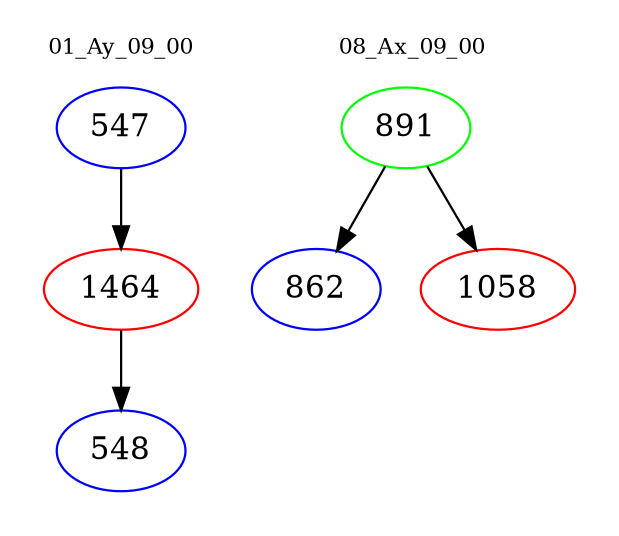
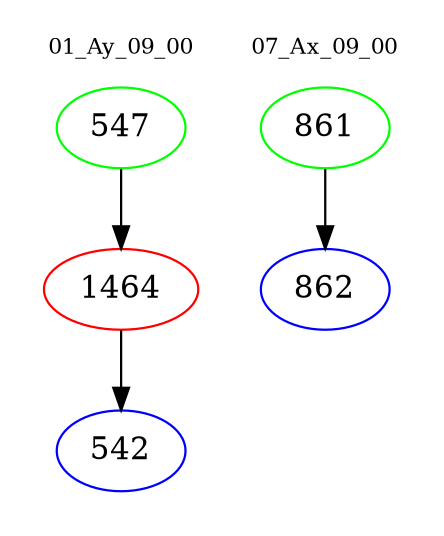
cluster "08_Ax_09_00": label "08_Ax_09_00" -> "07_Ax_09_00"
node "547": color blue -> green
node "891": label "891" -> "861"
node "1058": removed
node "548": label "548" -> "542"
